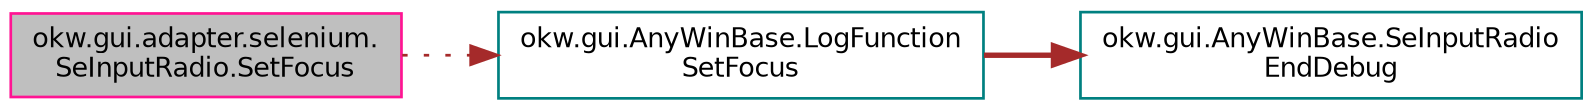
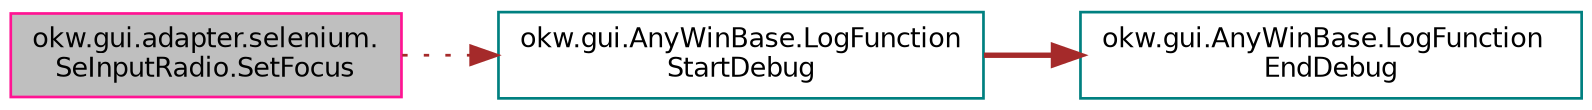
node "okw.gui.AnyWinBase.LogFunction SetFocus": label "okw.gui.AnyWinBase.LogFunction SetFocus" -> "okw.gui.AnyWinBase.LogFunction StartDebug"
node "okw.gui.AnyWinBase.SeInputRadio EndDebug": label "okw.gui.AnyWinBase.SeInputRadio EndDebug" -> "okw.gui.AnyWinBase.LogFunction EndDebug"
